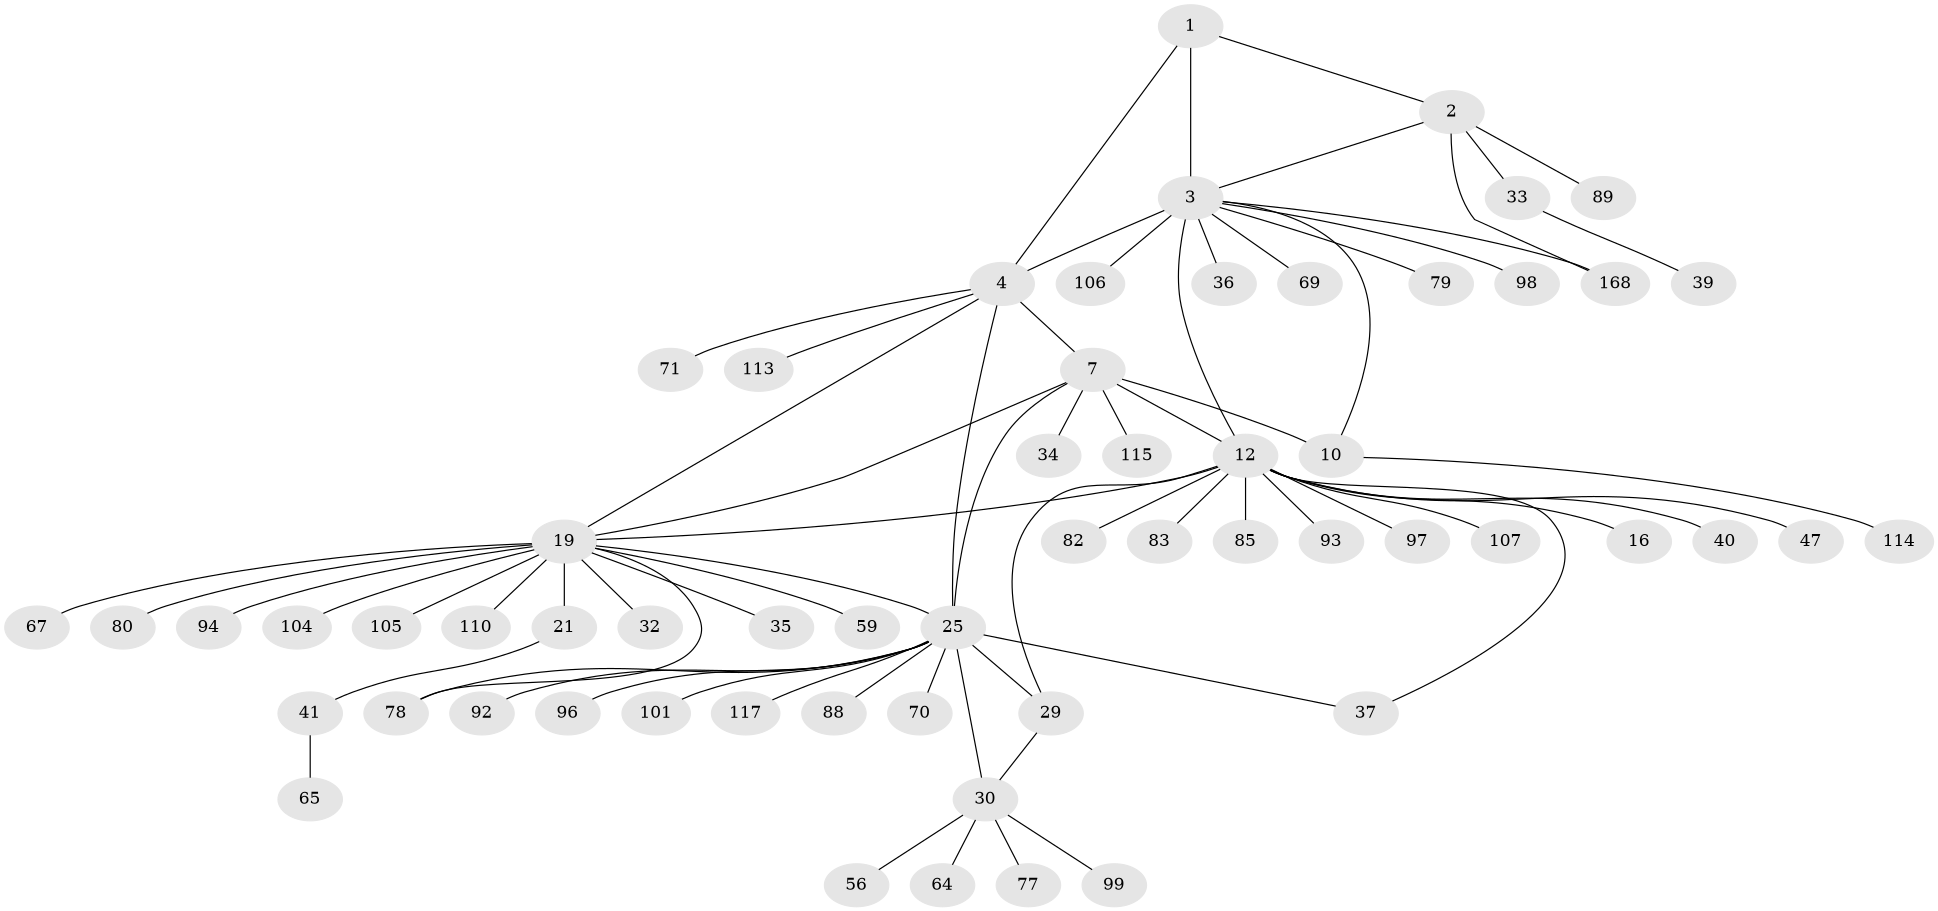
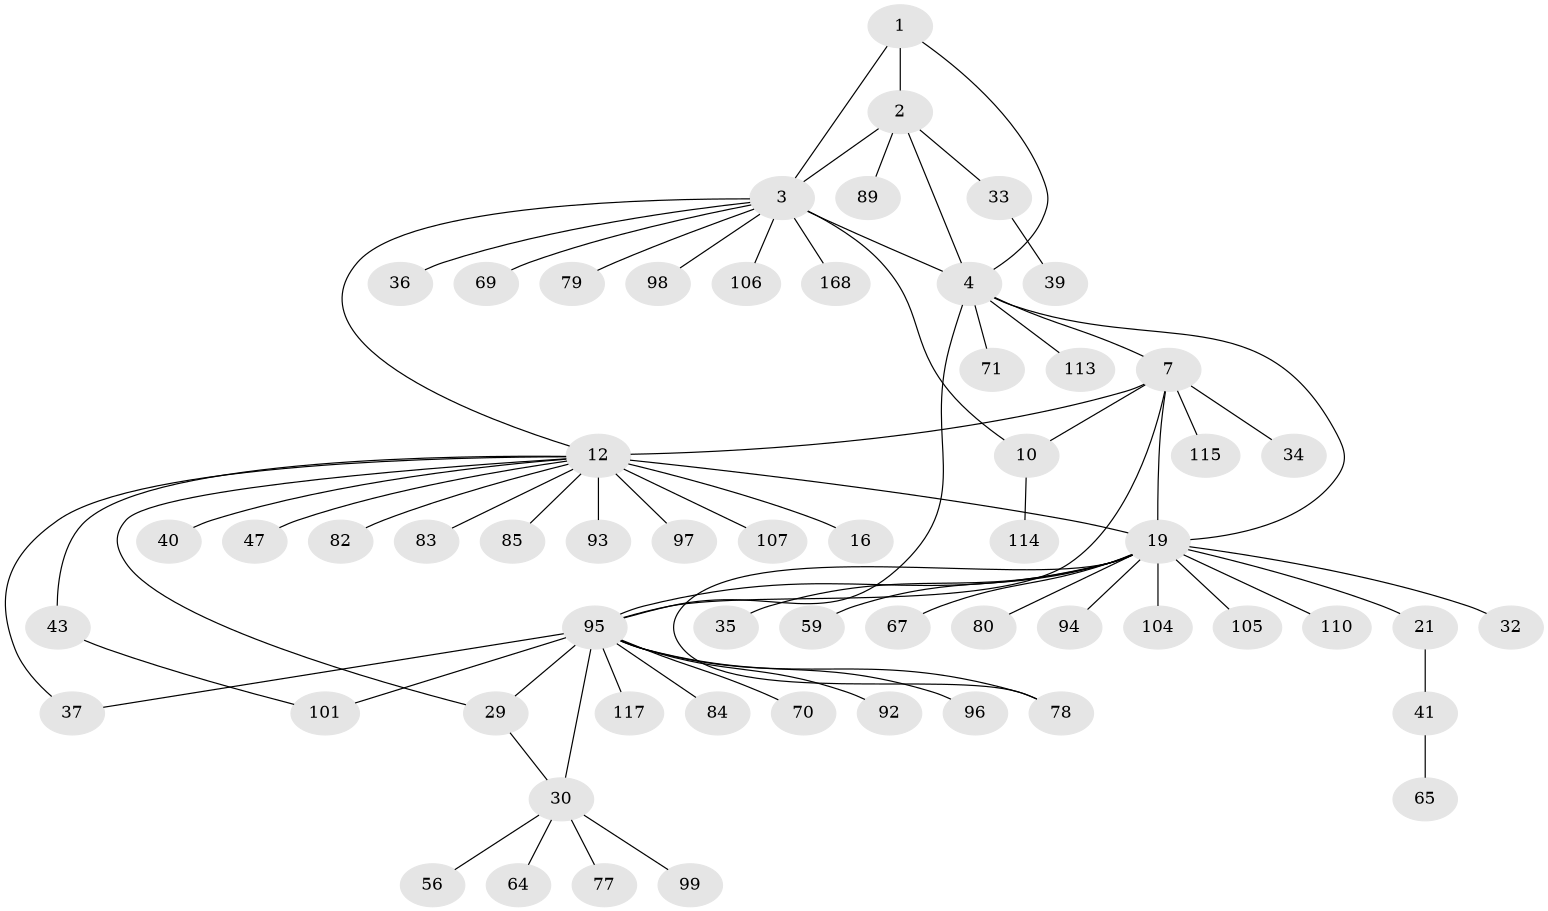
edge "2" -- "168": now "2" -- "4"
node "43": added
node "25": label "25" -> "95"
node "88": label "88" -> "84"
